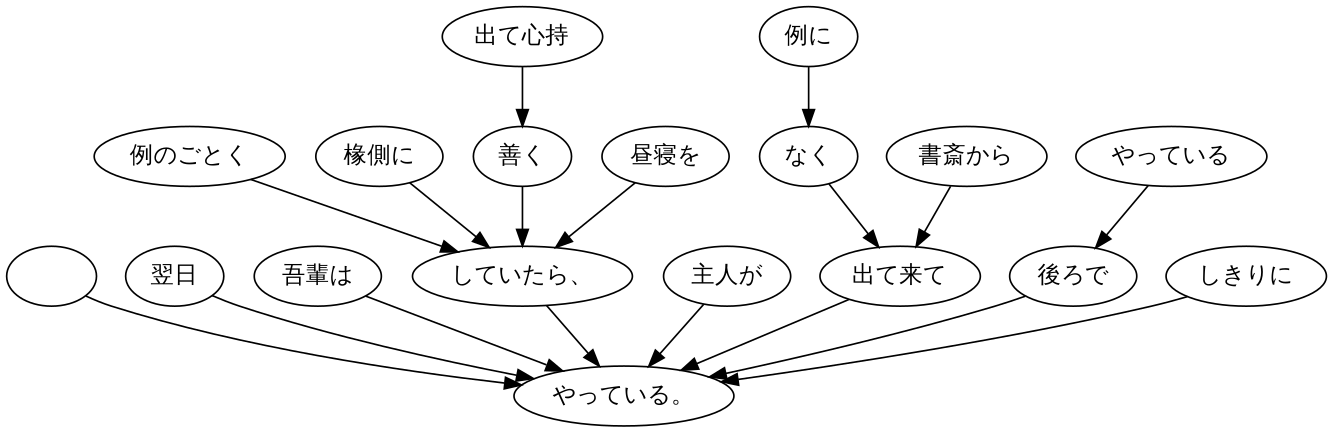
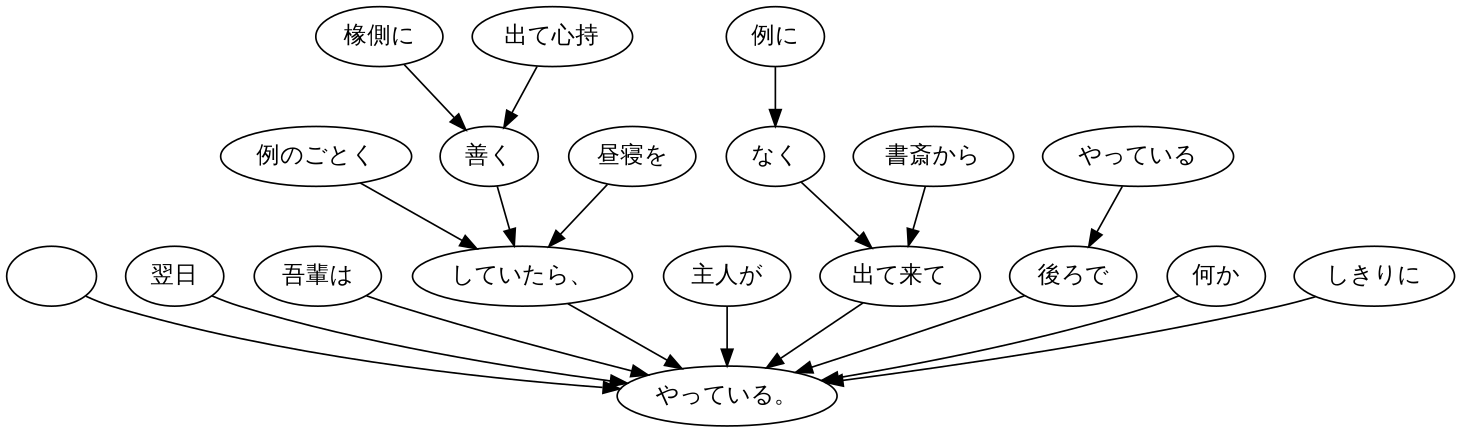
edge "椽側に" -> "していたら、": now "椽側に" -> "善く"
node "何か": added
